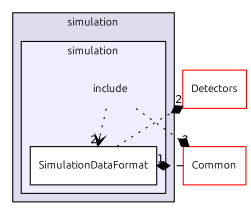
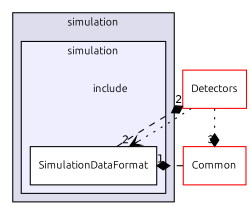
edge "include" -> "Common": now "Detectors" -> "Common"
edge "include" -> "SimulationDataFormat": now "Detectors" -> "SimulationDataFormat"
edge "SimulationDataFormat" -> "Detectors": style dotted -> dashed
